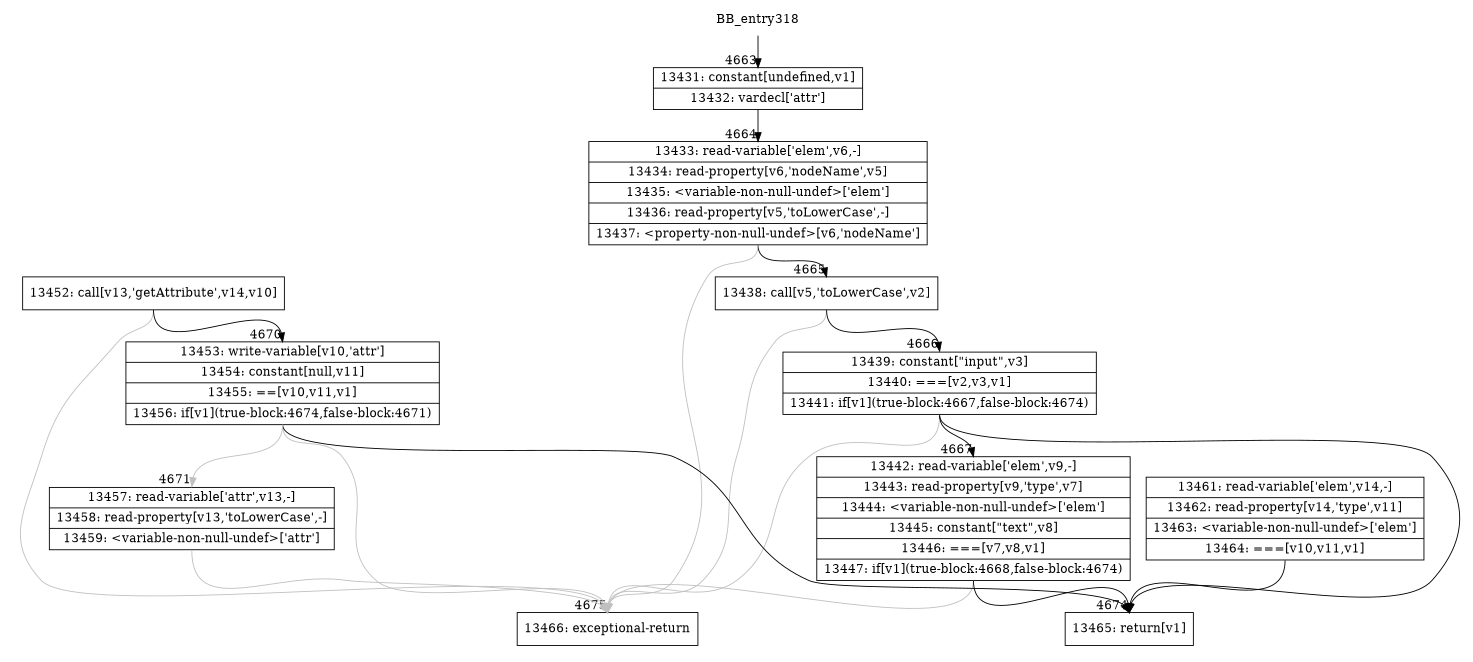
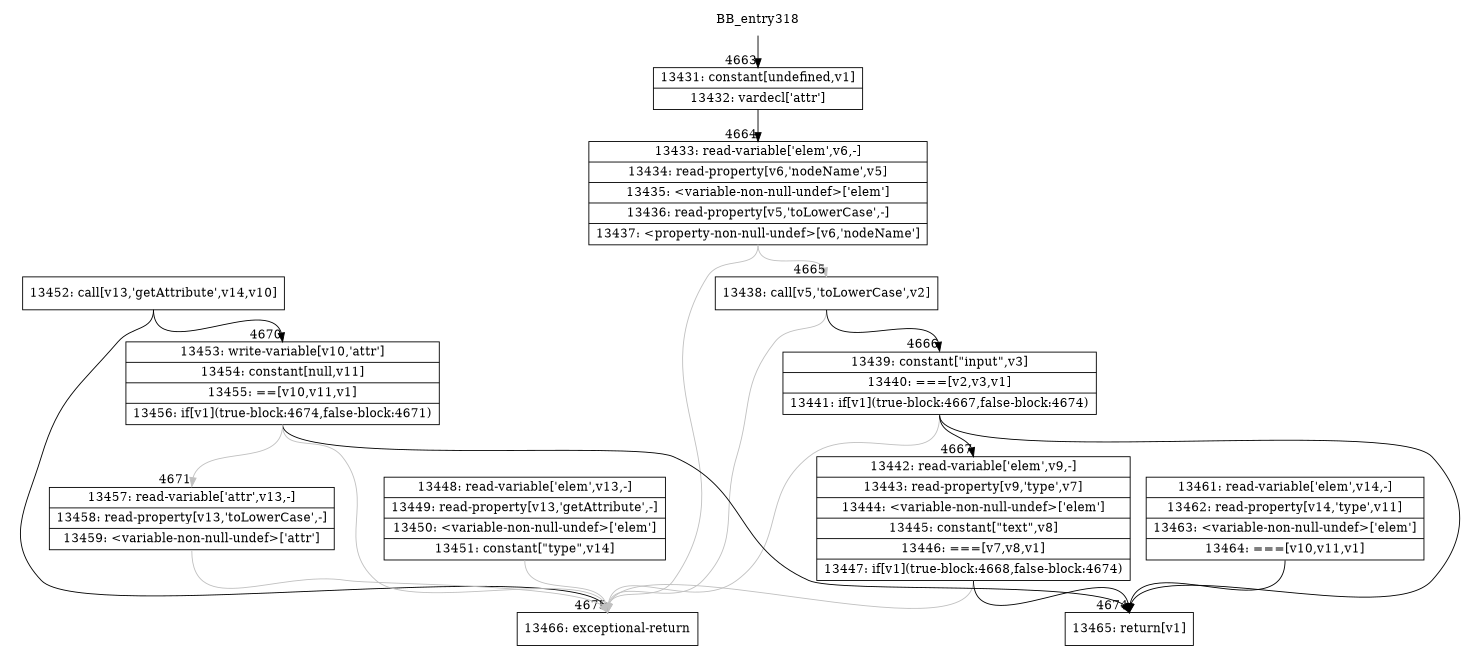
edge "13433: read-variable['elem',v6,-]" -> "13438: call[v5,'toLowerCase',v2]": color black -> gray
node "13448: read-variable['elem',v13,-]": added
edge "13452: call[v13,'getAttribute',v14,v10]" -> "13466: exceptional-return": color gray -> black
